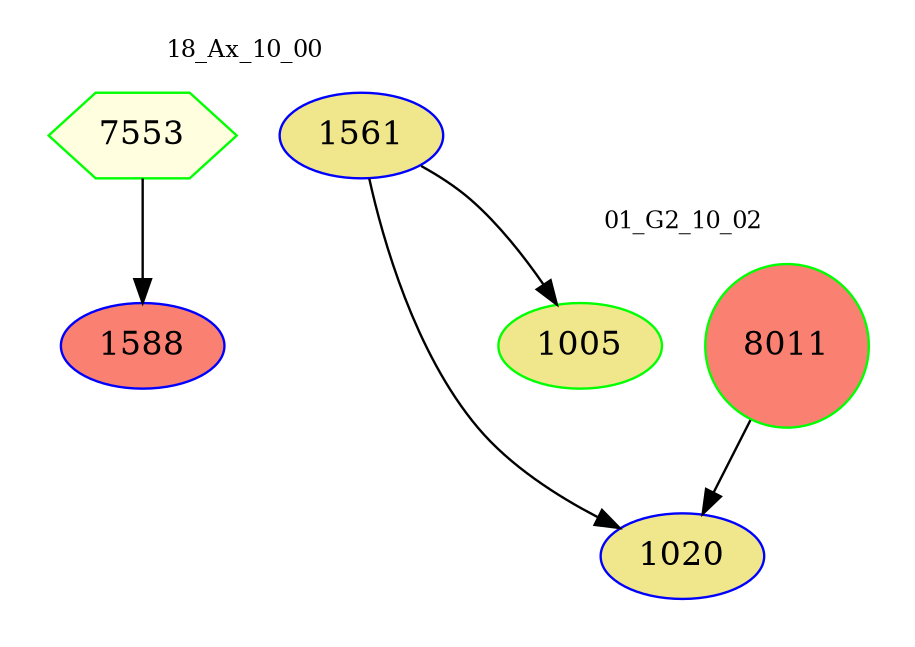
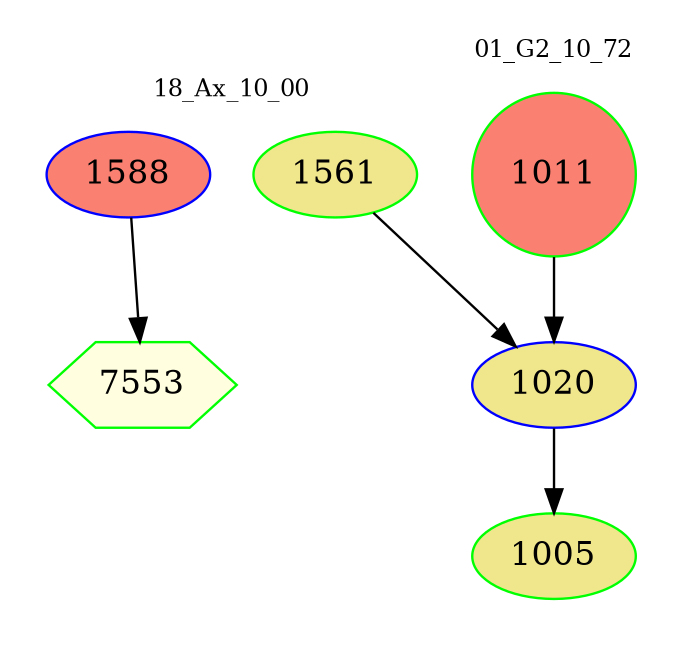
node "1561": color blue -> green
cluster "01_G2_10_02": label "01_G2_10_02" -> "01_G2_10_72"
edge "1561" -> "1005": now "1020" -> "1005"
edge "7553" -> "1588": reversed
node "8011": label "8011" -> "1011"
